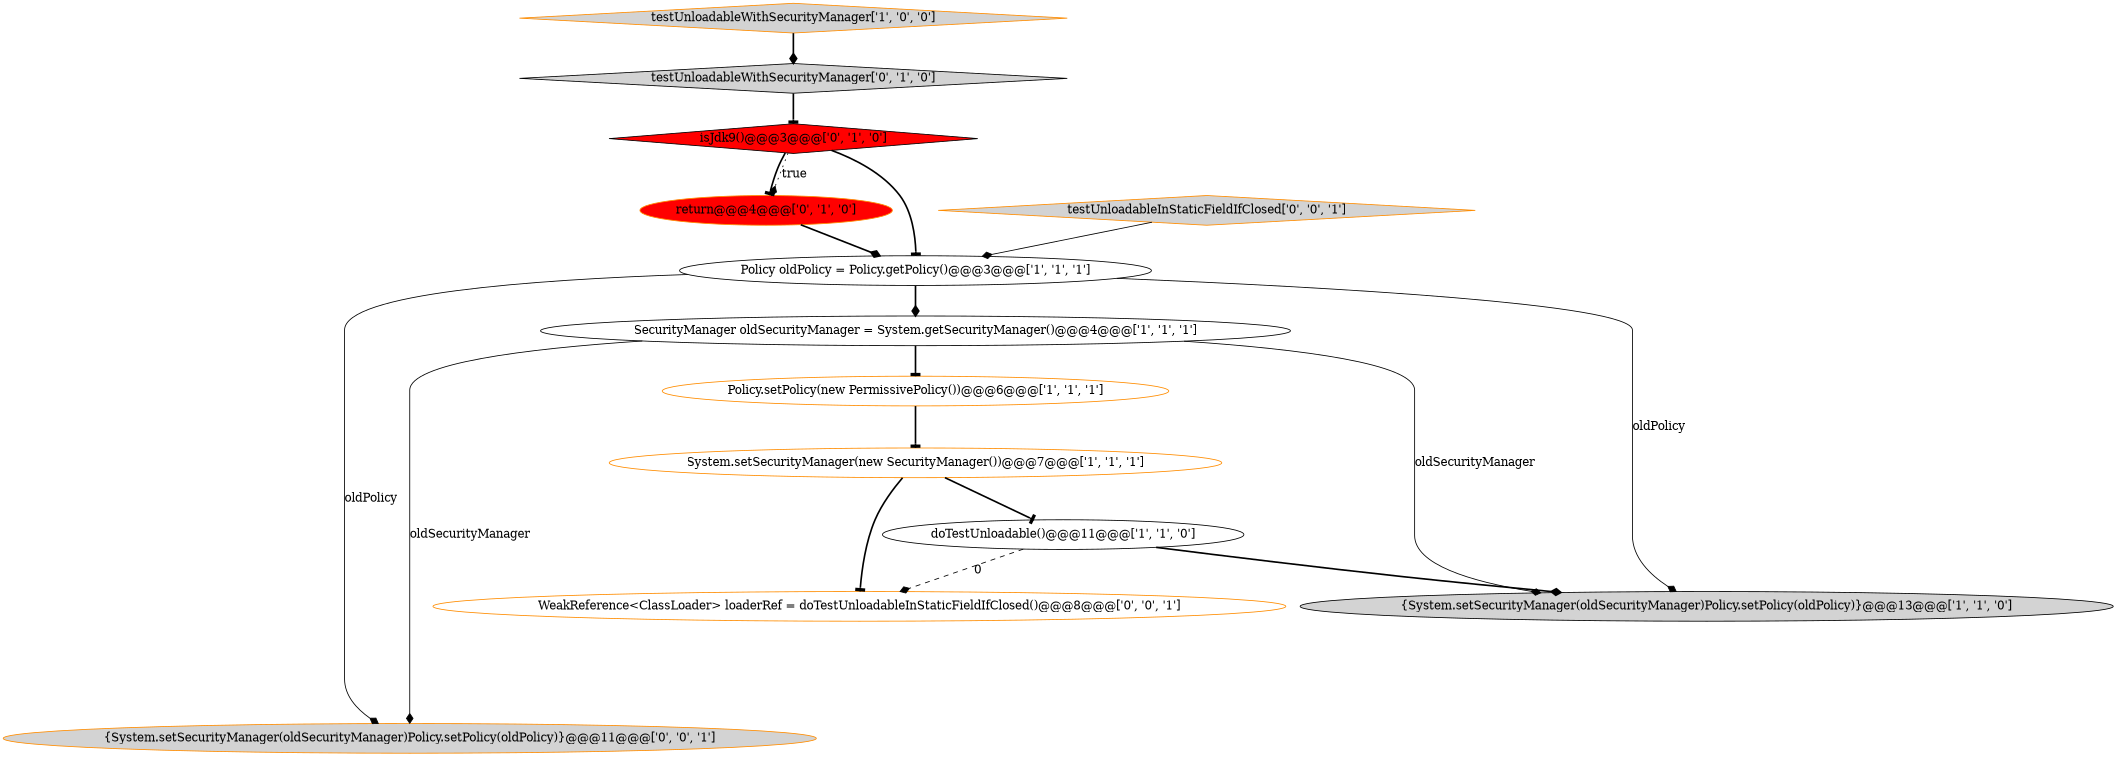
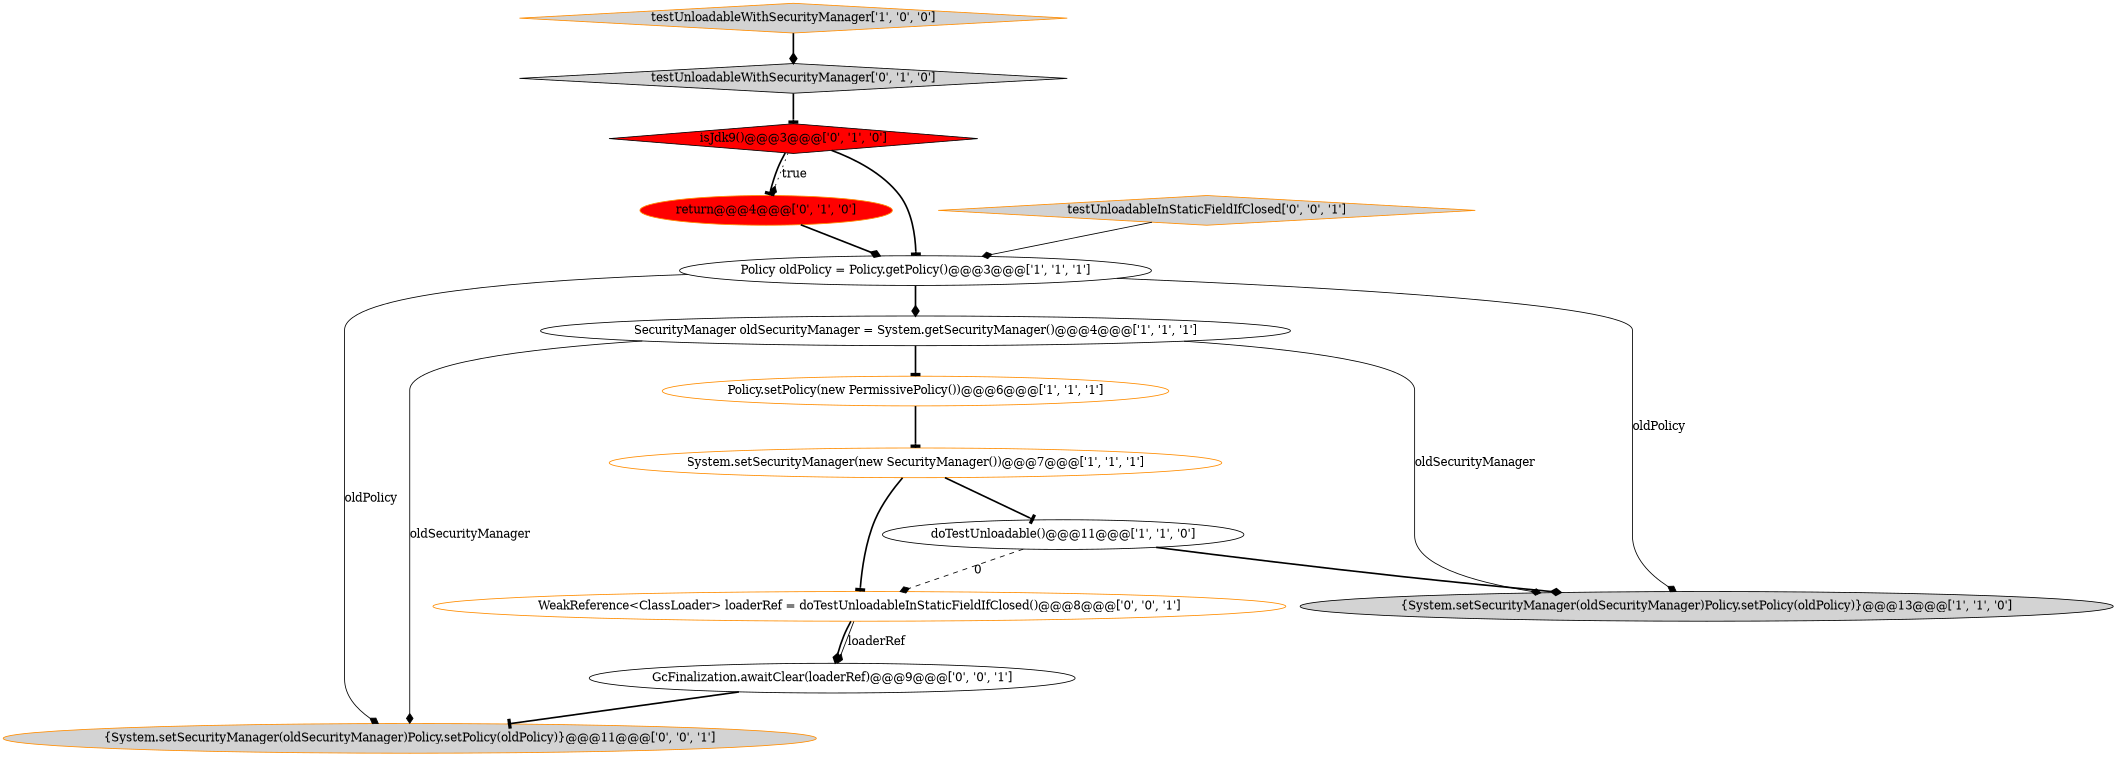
node "GcFinalization.awaitClear(loaderRef)@@@9@@@['0', '0', '1']": added
